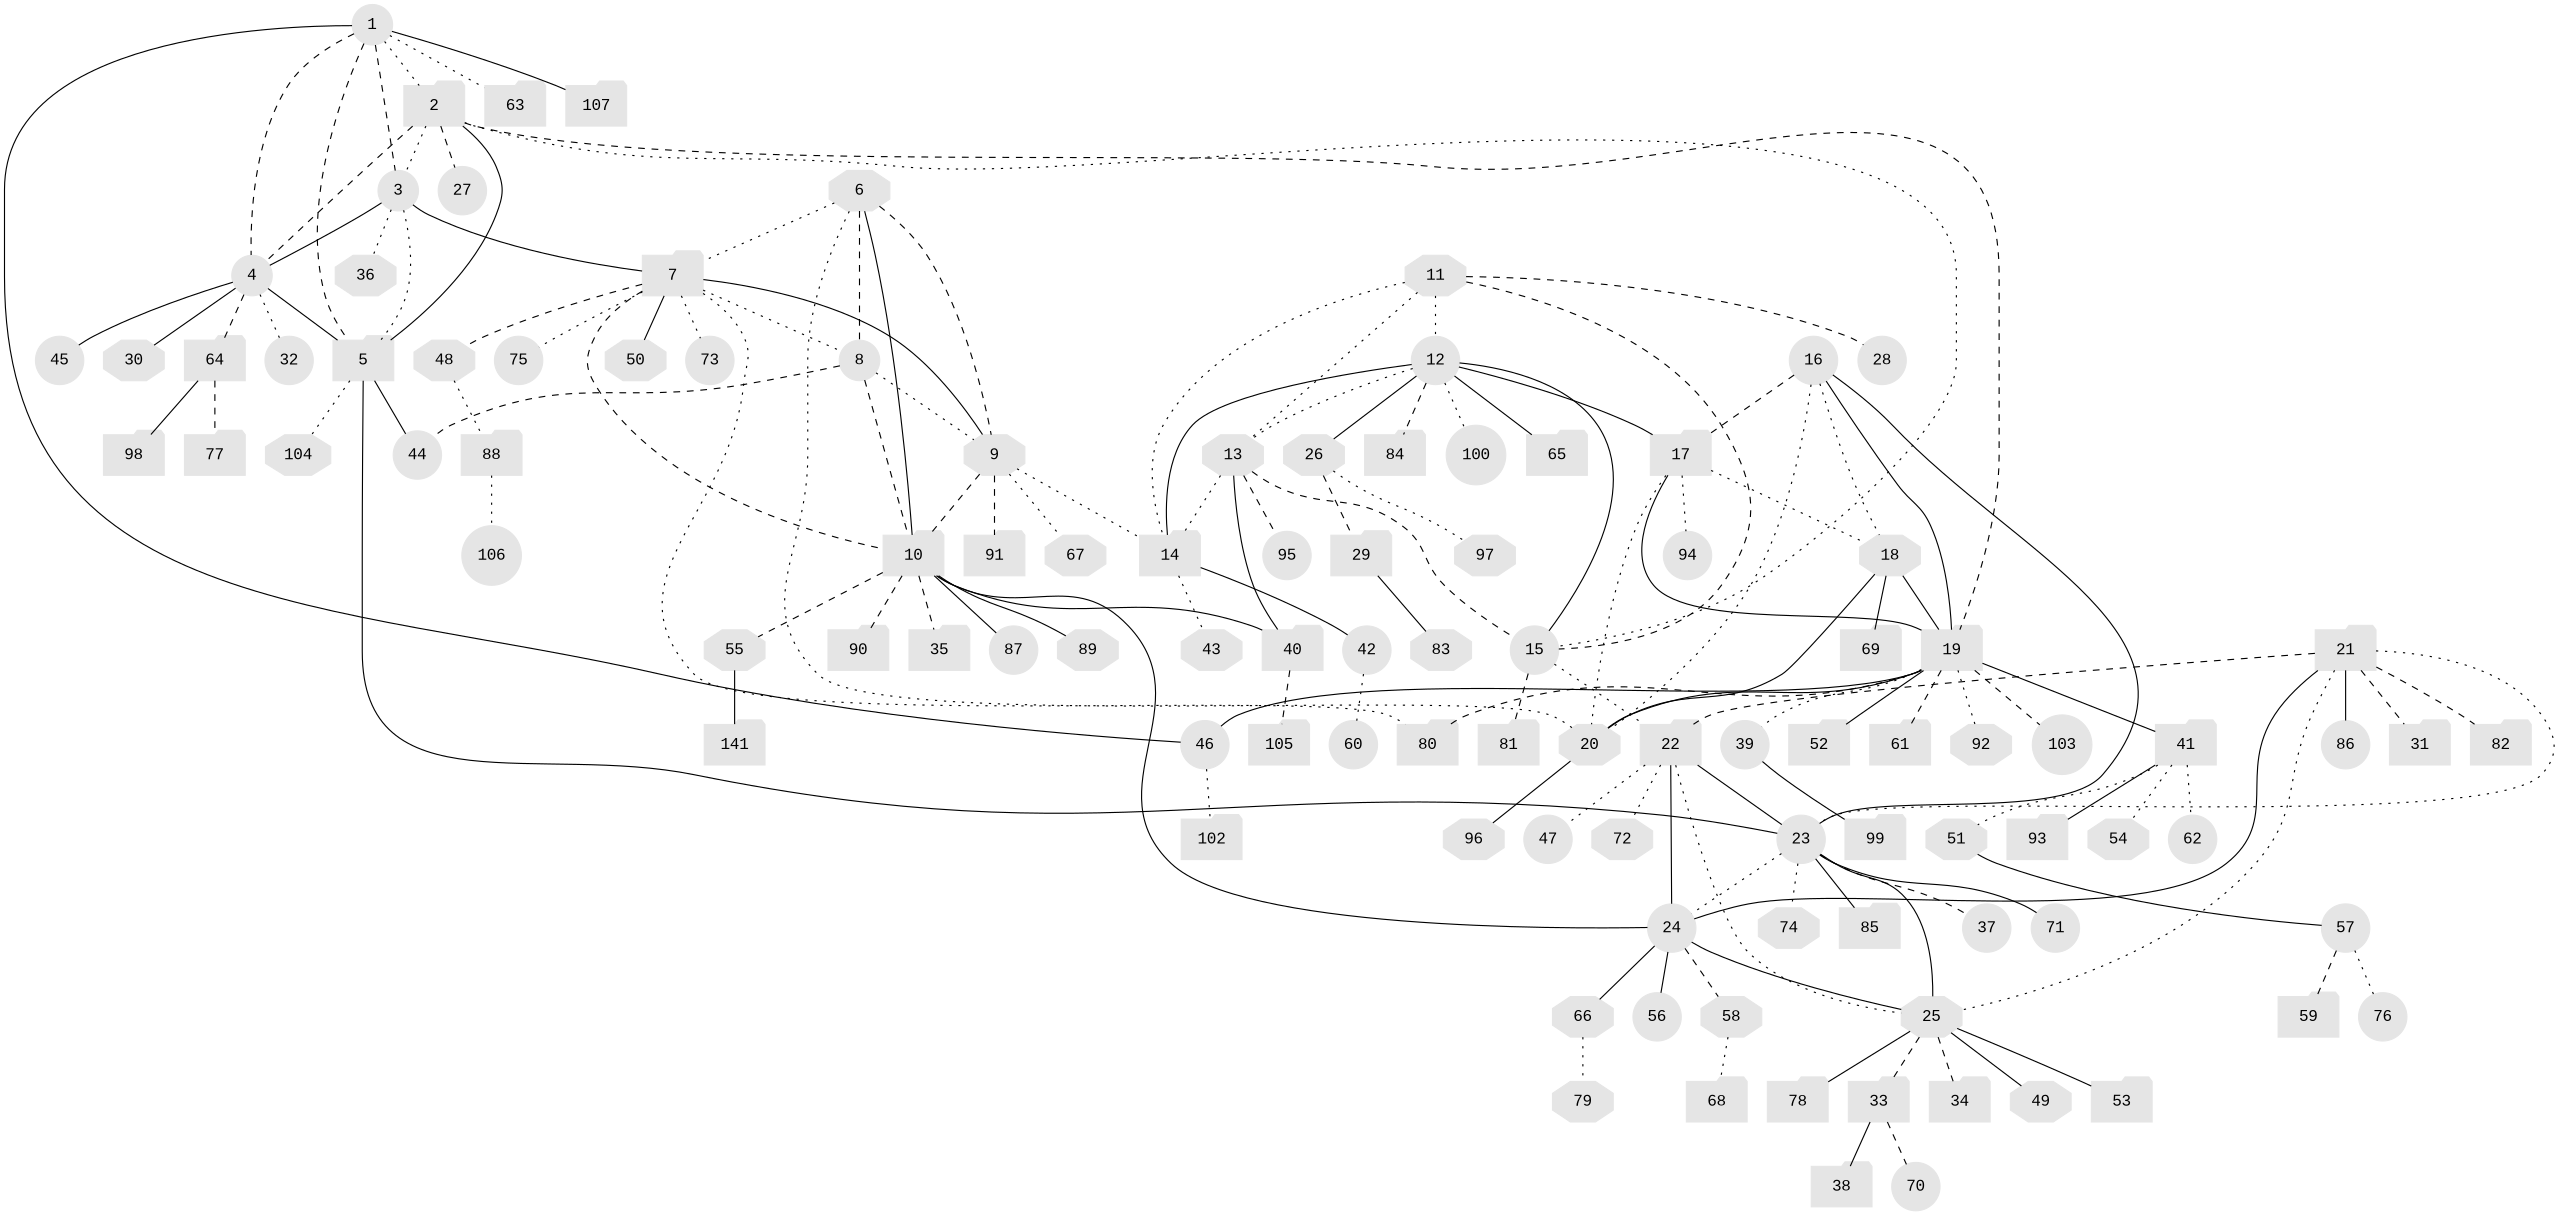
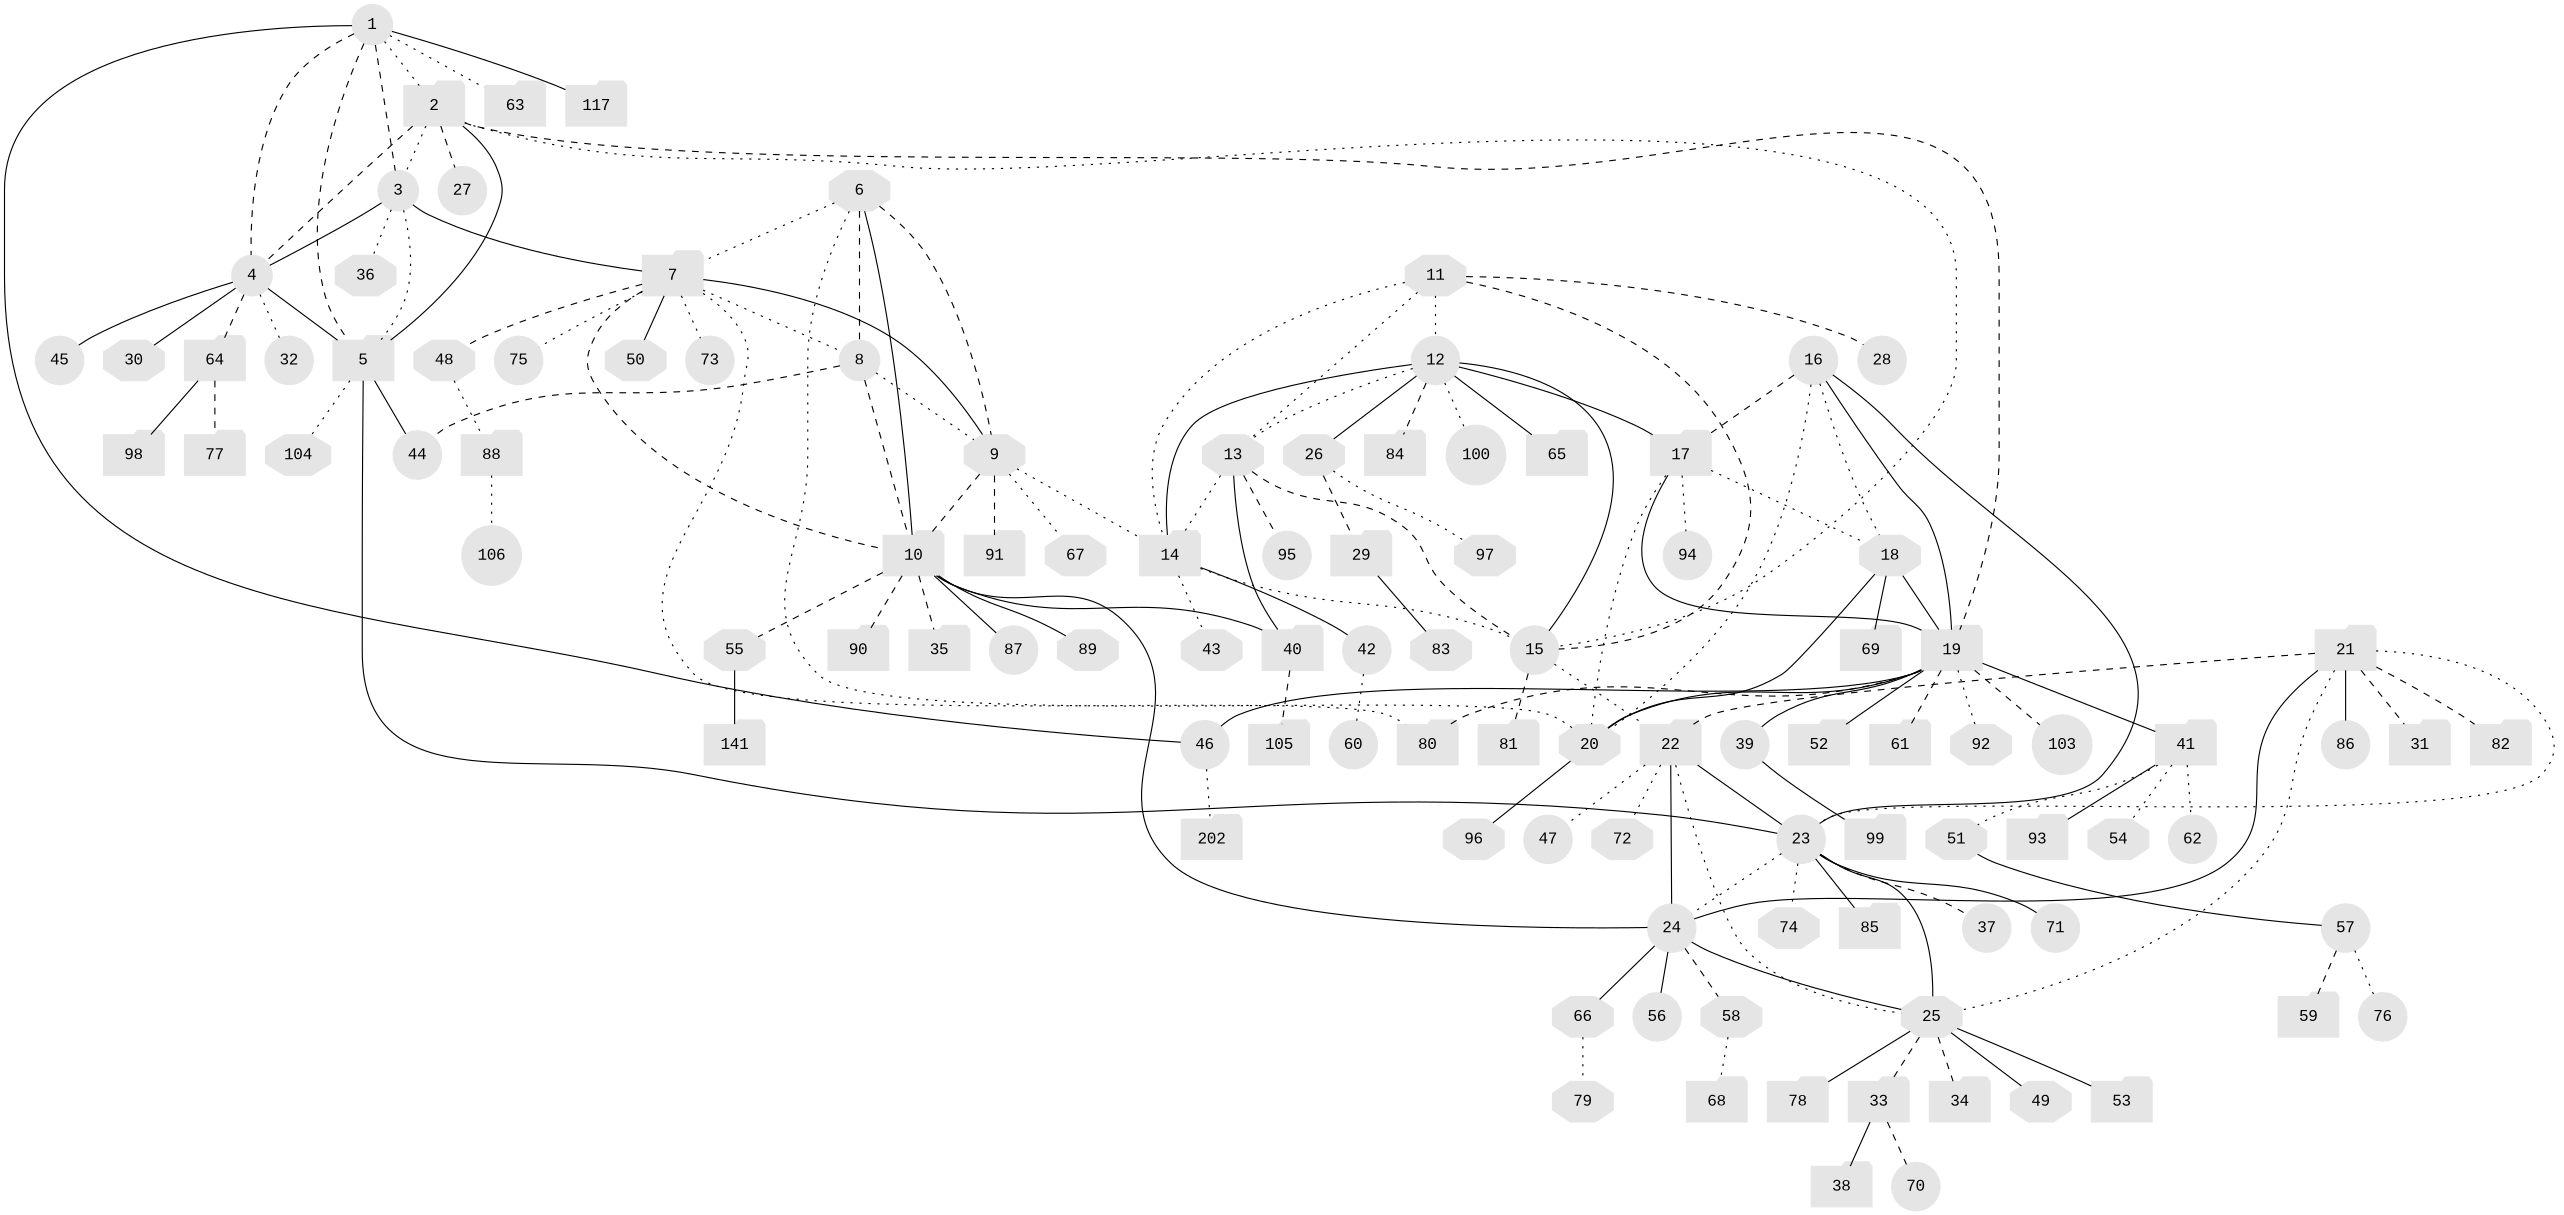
node "107": label "107" -> "117"
edge "14" -- "15": added
edge "19" -- "39": style dotted -> solid
node "102": label "102" -> "202"
